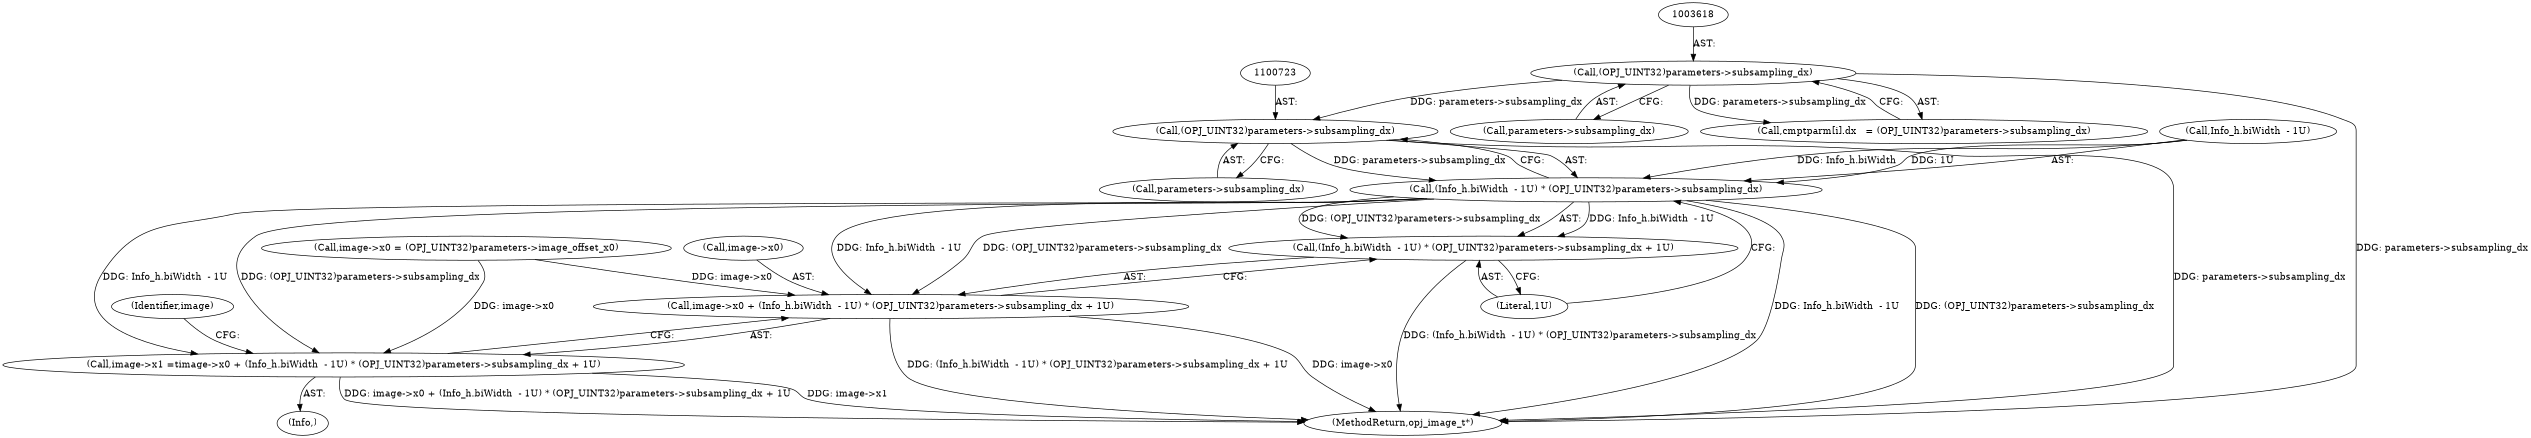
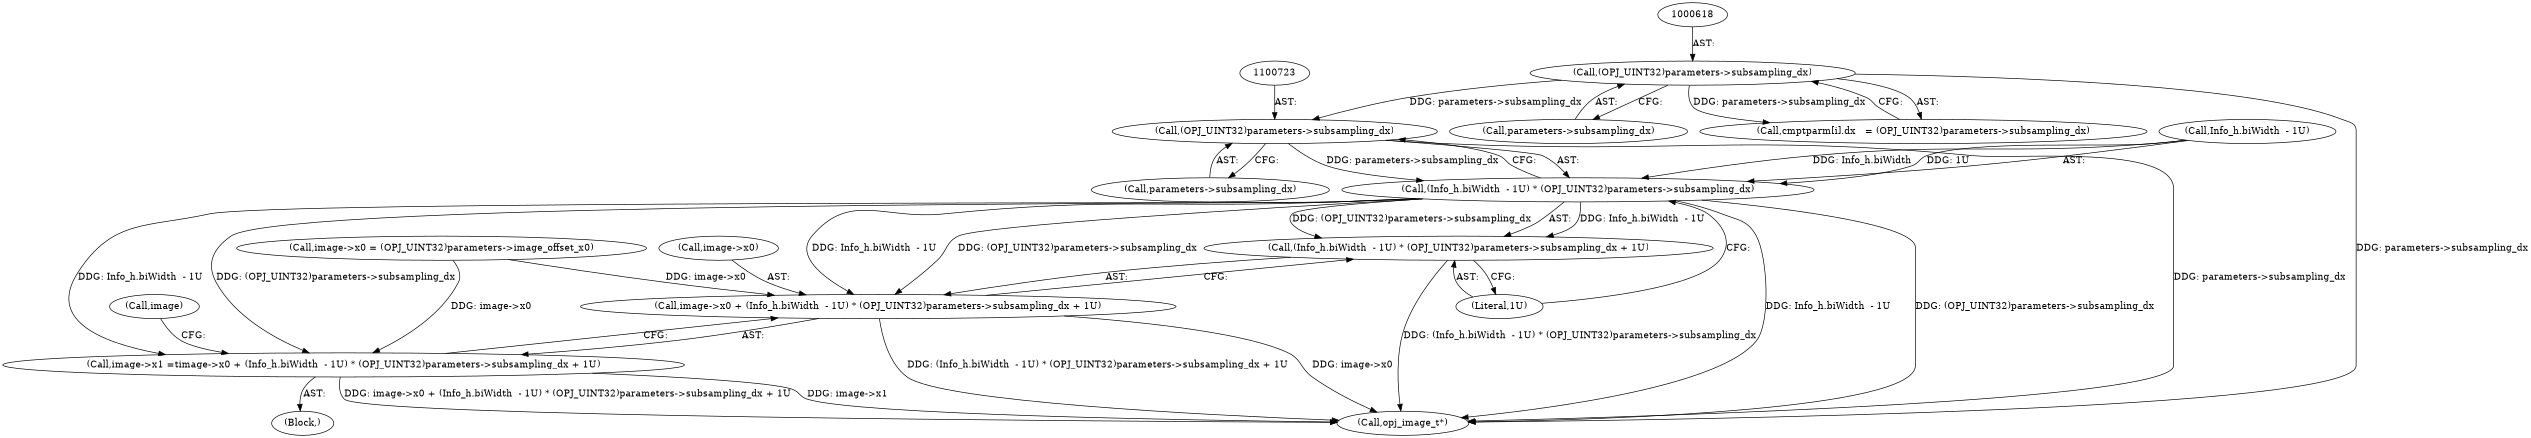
node "1003618": label "1003618" -> "1000618"
node "(Identifier,image)": label "(Identifier,image)" -> "(Call,image)"
node "(Info,)": label "(Info,)" -> "(Block,)"
node "(MethodReturn,opj_image_t*)": label "(MethodReturn,opj_image_t*)" -> "(Call,opj_image_t*)"
